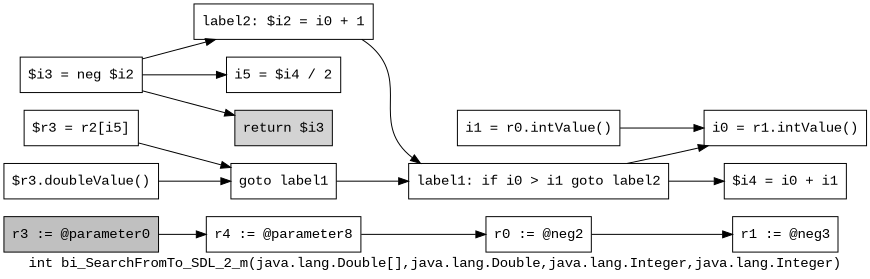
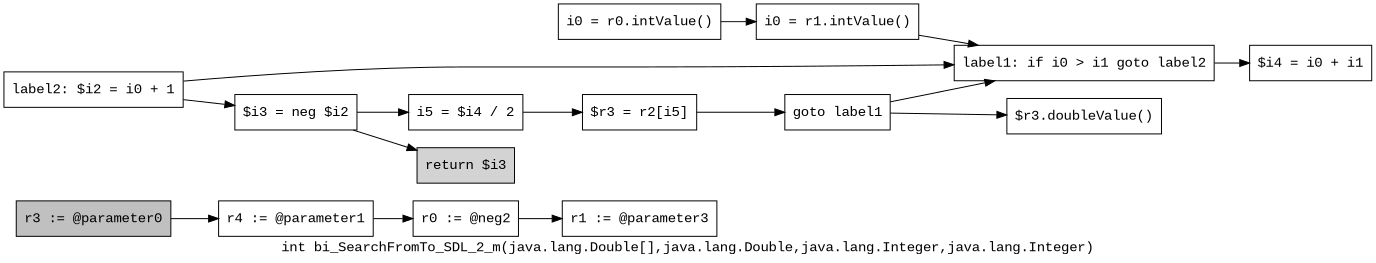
edge "$i3 = neg $i2" -> "label2: $i2 = i0 + 1": reversed
edge "i5 = $i4 / 2" -> "$r3 = r2[i5]": added
node "i1 = r0.intValue()": label "i1 = r0.intValue()" -> "i0 = r0.intValue()"
edge "label1: if i0 > i1 goto label2" -> "i0 = r1.intValue()": reversed
edge "$r3.doubleValue()" -> "goto label1": reversed
node "r4 := @parameter8": label "r4 := @parameter8" -> "r4 := @parameter1"
node "r1 := @neg3": label "r1 := @neg3" -> "r1 := @parameter3"
